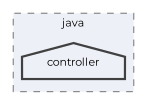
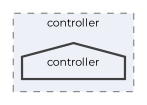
cluster "java": label "java" -> "controller"
